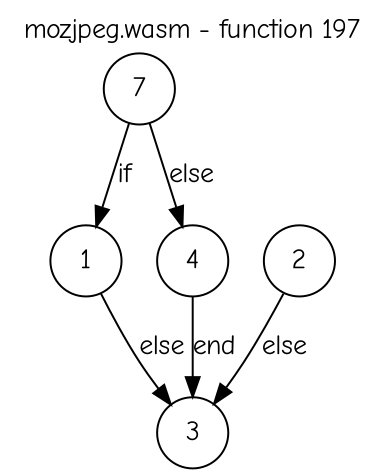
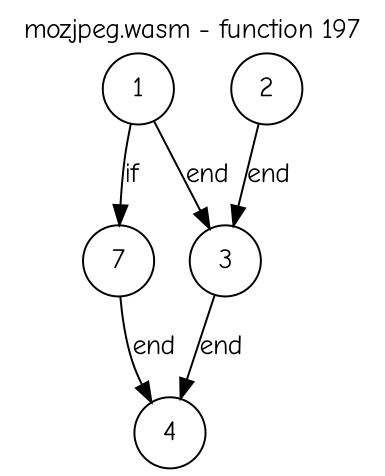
edge "7" -> "1": reversed
edge "7" -> "4": label "else" -> "end"
edge "4" -> "3": reversed
edge "1" -> "3": label "else" -> "end"
edge "2" -> "3": label "else" -> "end"
